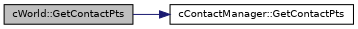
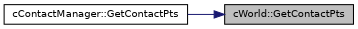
edge "cWorld::GetContactPts" -> "cContactManager::GetContactPts": reversed
